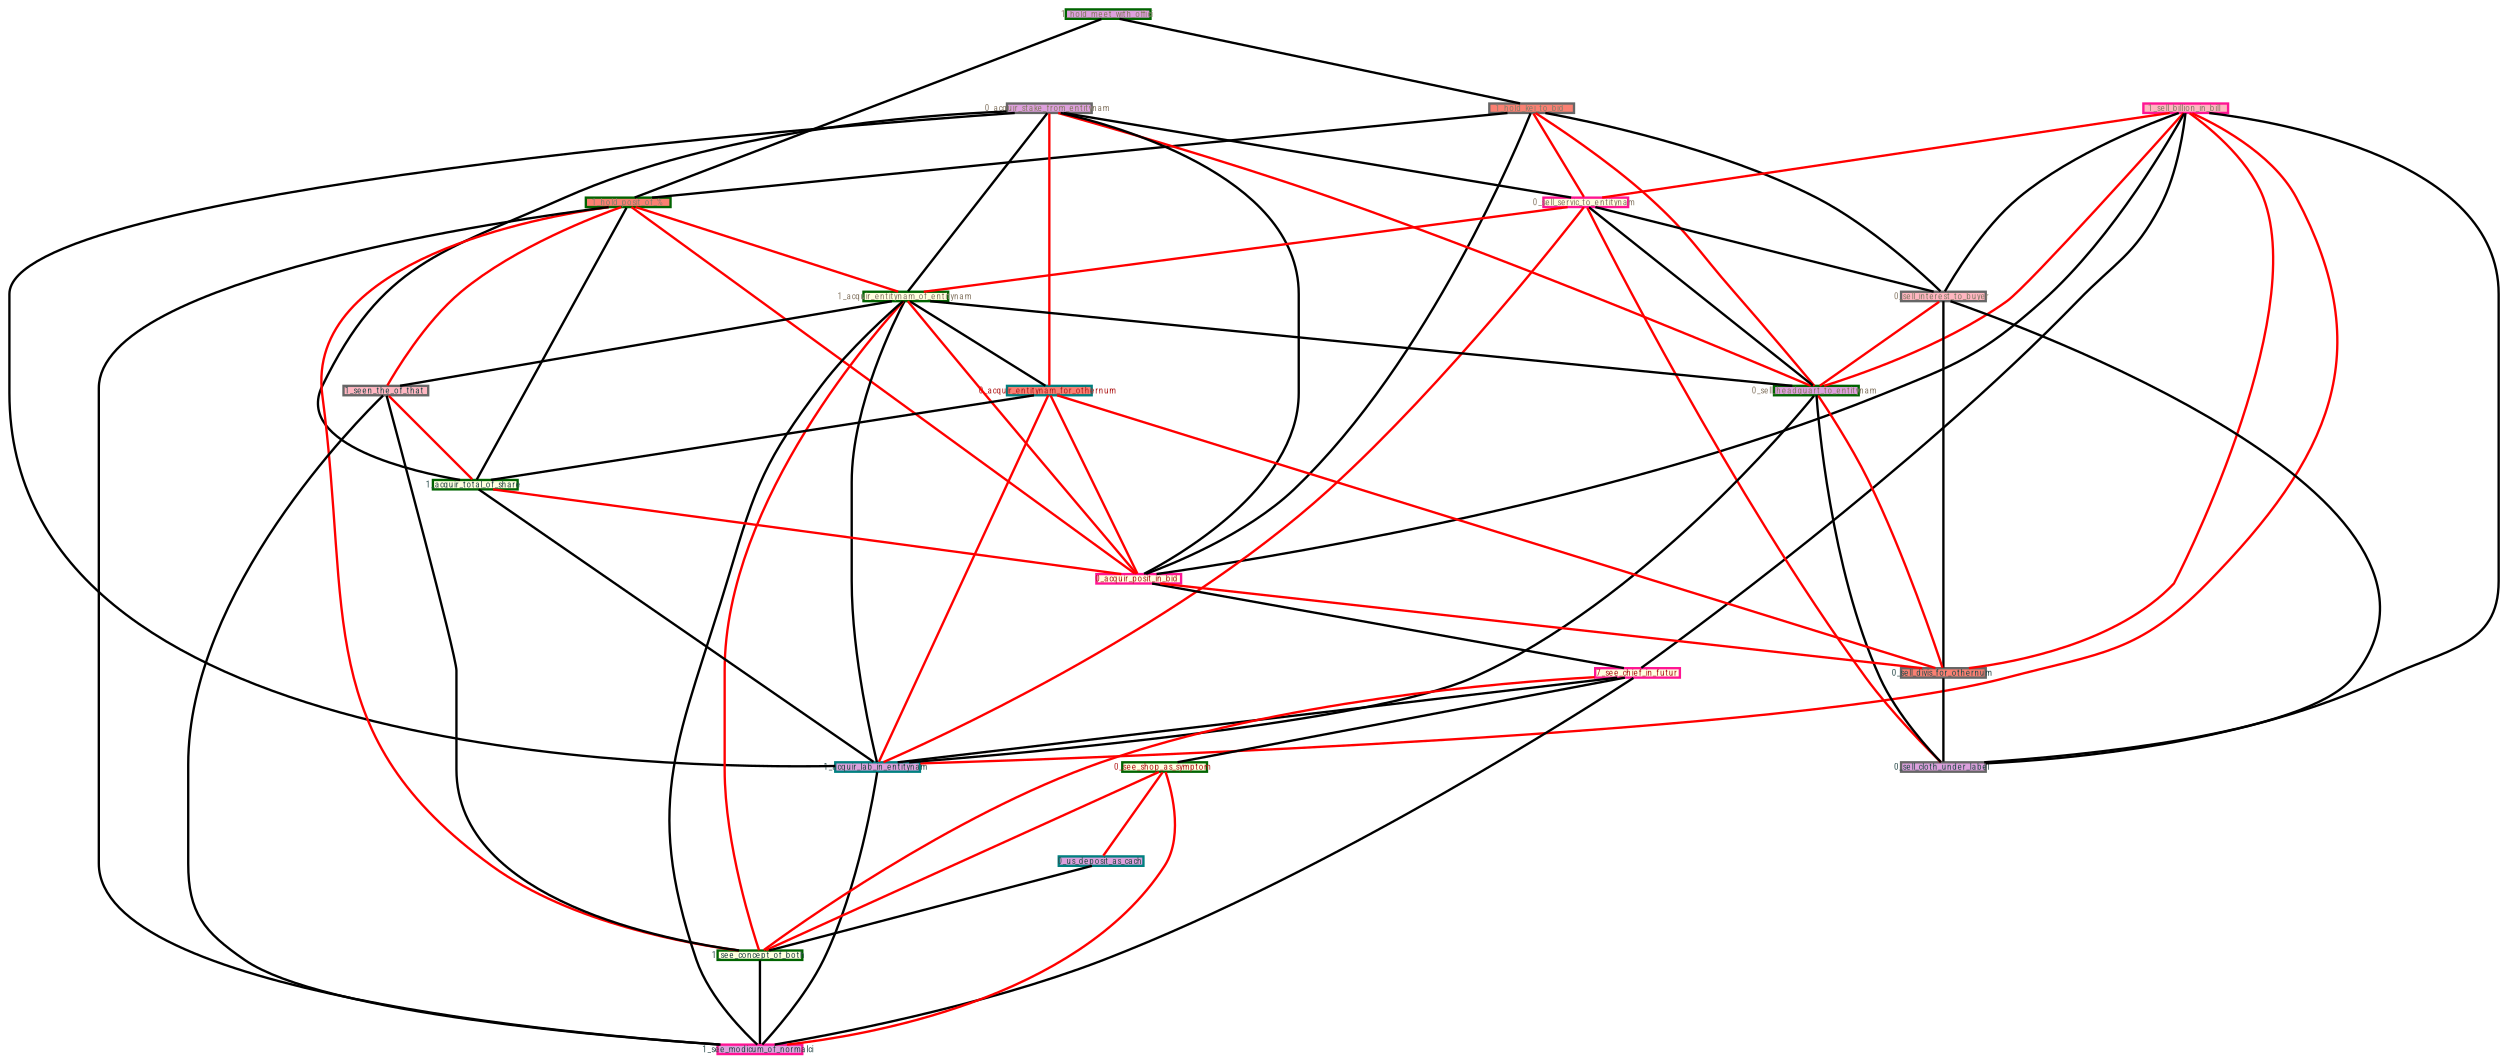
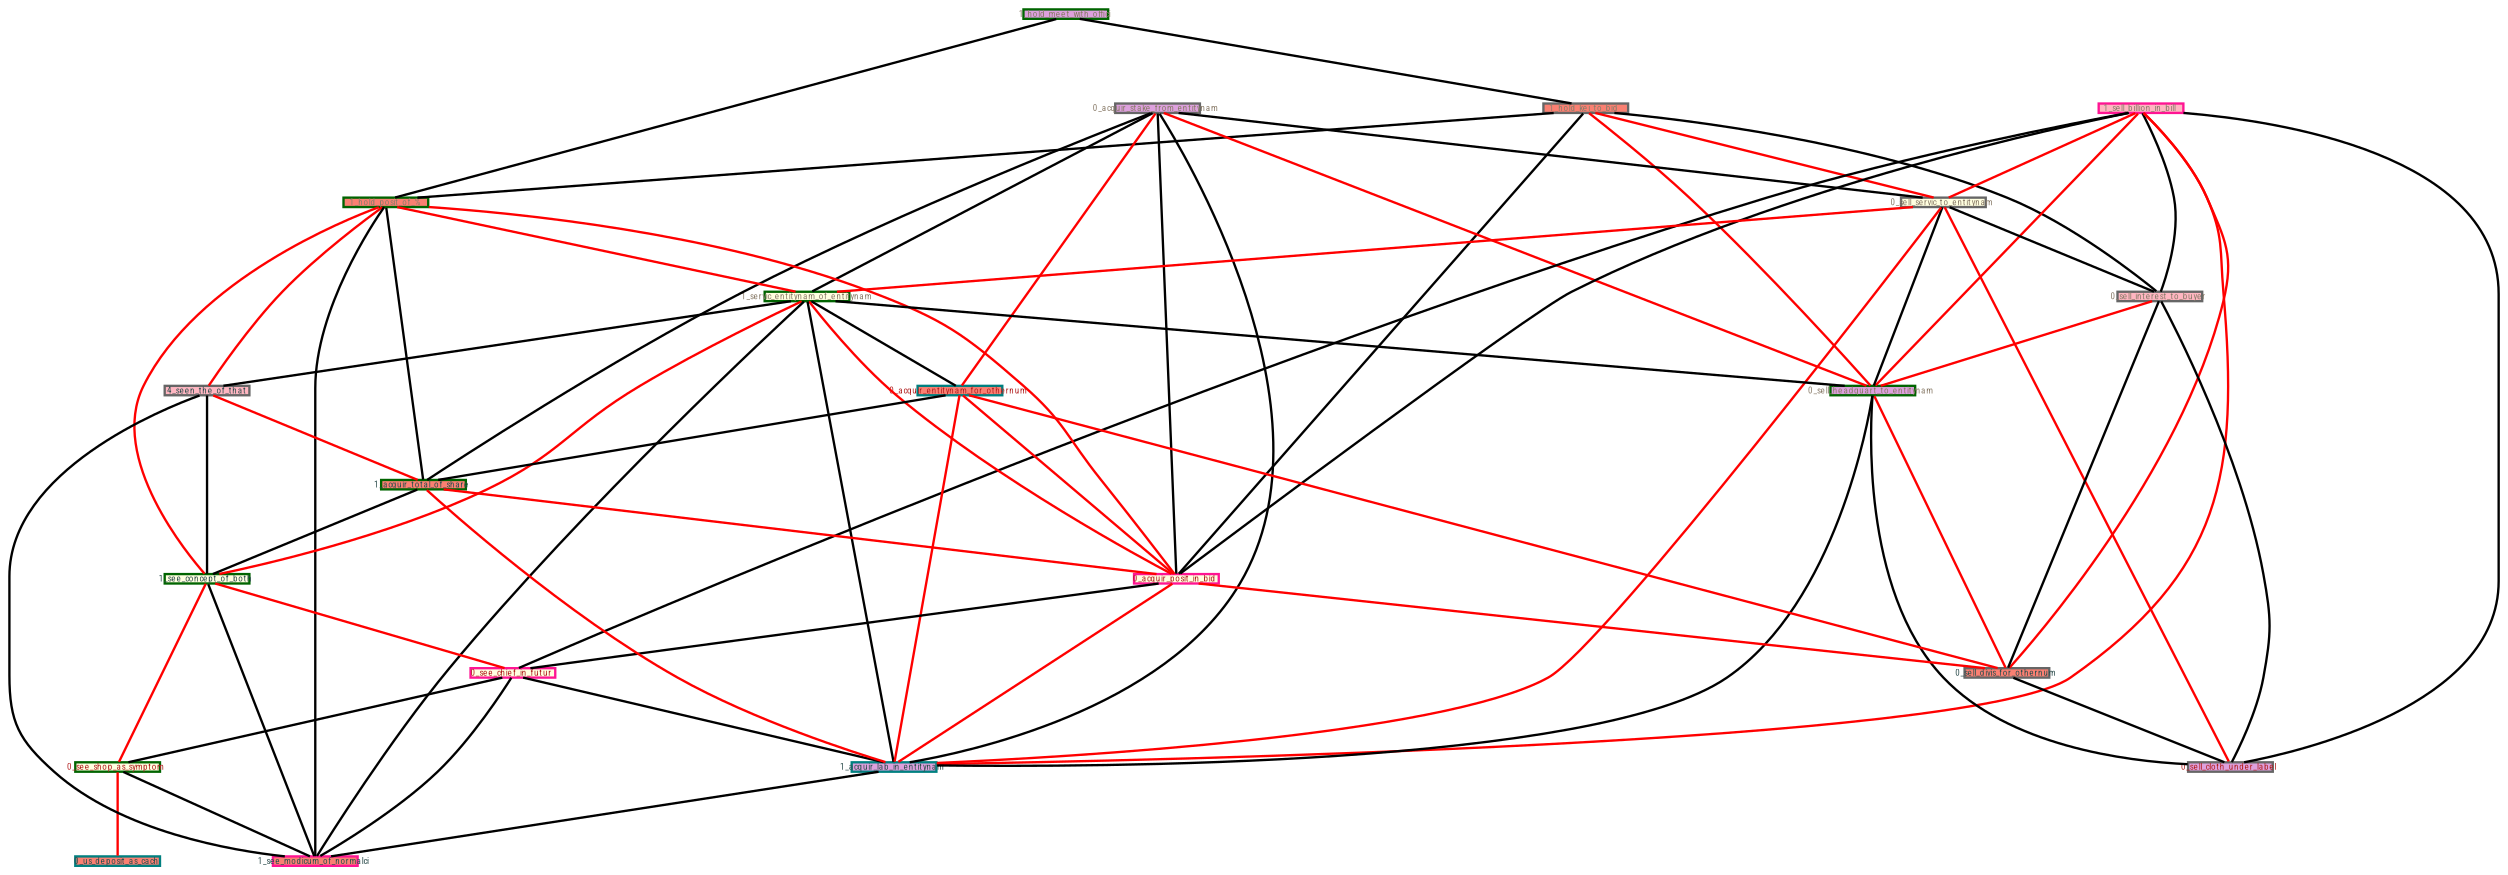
node "0_sell_servic_to_entitynam": color deeppink -> gray40
node "1_acquir_entitynam_of_entitynam": label "1_acquir_entitynam_of_entitynam" -> "1_servic_entitynam_of_entitynam"
node "1_seen_the_of_that": label "1_seen_the_of_that" -> "4_seen_the_of_that"
node "1_acquir_total_of_share": fillcolor lightyellow -> salmon
edge "1_acquir_total_of_share" -- "1_acquir_lab_in_entitynam": color black -> red
edge "0_acquir_posit_in_bid" -- "1_acquir_lab_in_entitynam": added
node "7_see_chief_in_futur": label "7_see_chief_in_futur" -> "0_see_chief_in_futur"
node "0_sell_cloth_under_label": fontcolor #2f4f4f -> #b22222
node "0_us_deposit_as_cach": fillcolor plum -> salmon
edge "0_us_deposit_as_cach" -- "1_see_concept_of_both": now "1_acquir_total_of_share" -- "1_see_concept_of_both"
edge "0_see_shop_as_symptom" -- "1_see_modicum_of_normalci": color red -> black
node "1_see_modicum_of_normalci": fillcolor plum -> salmon
